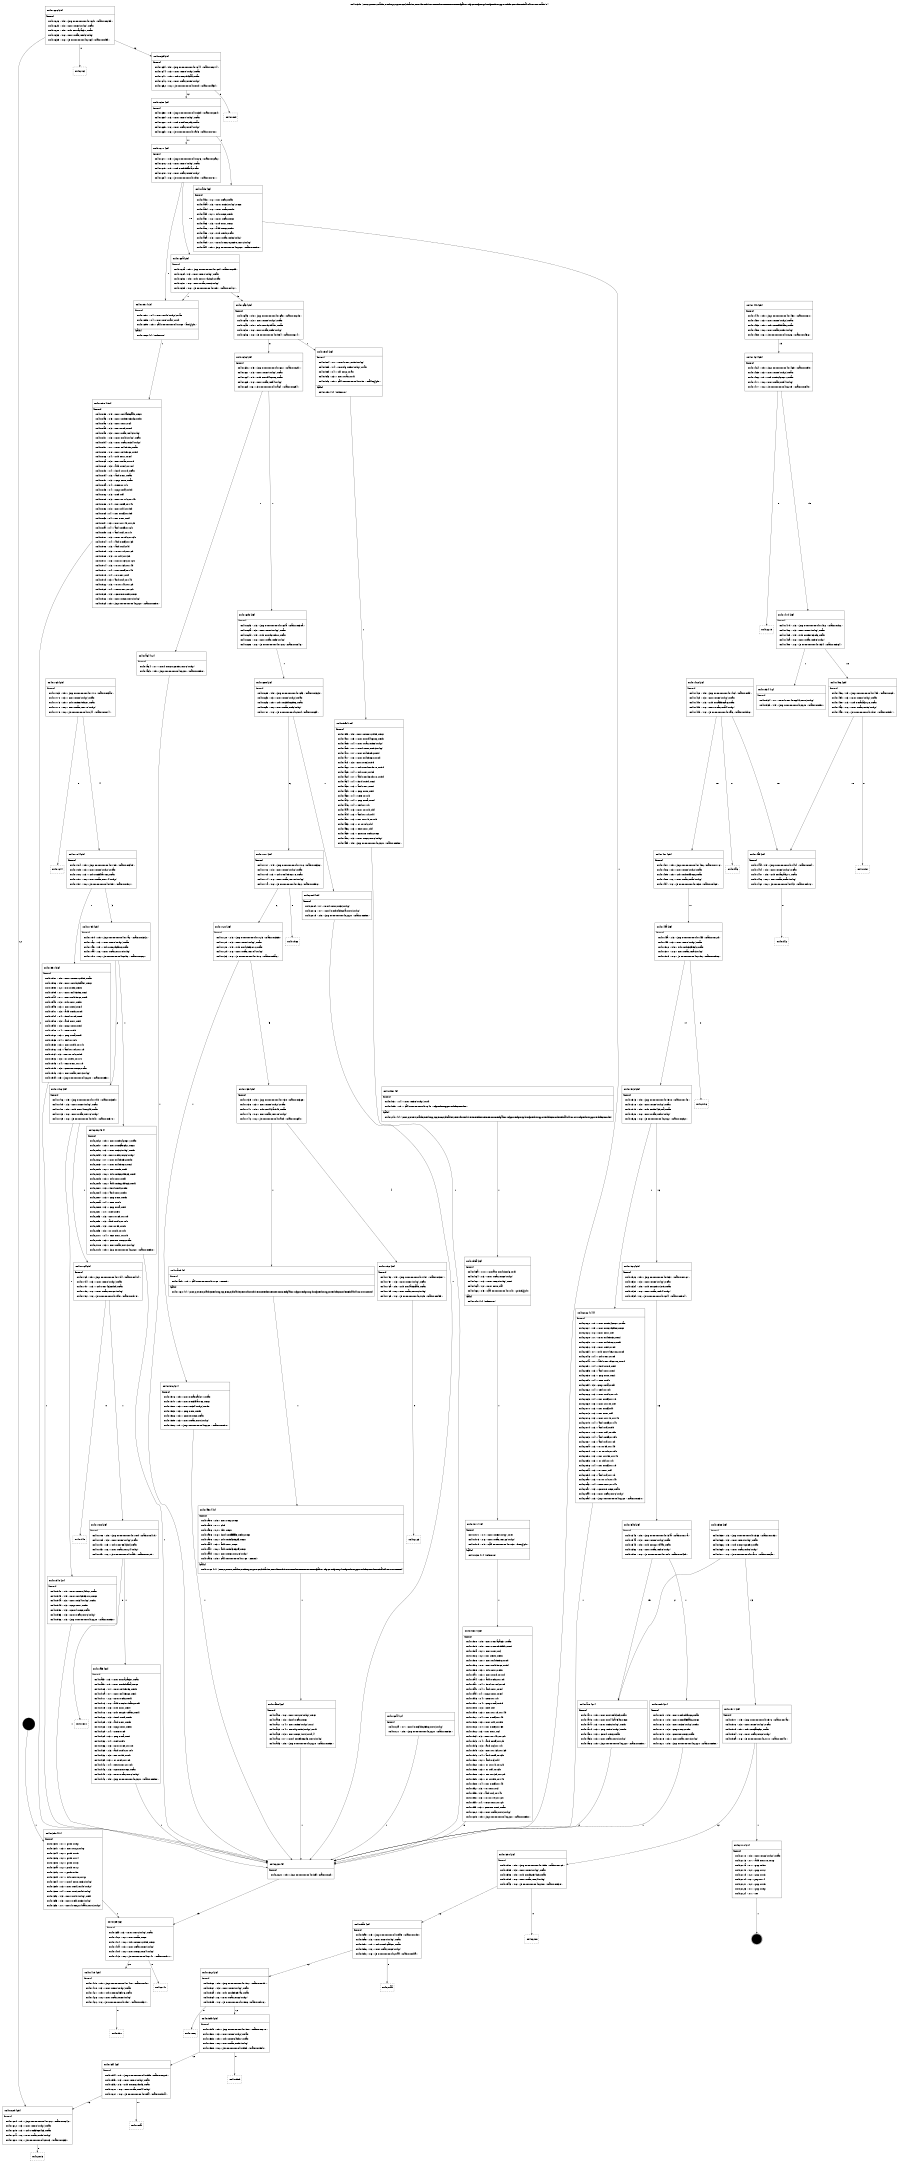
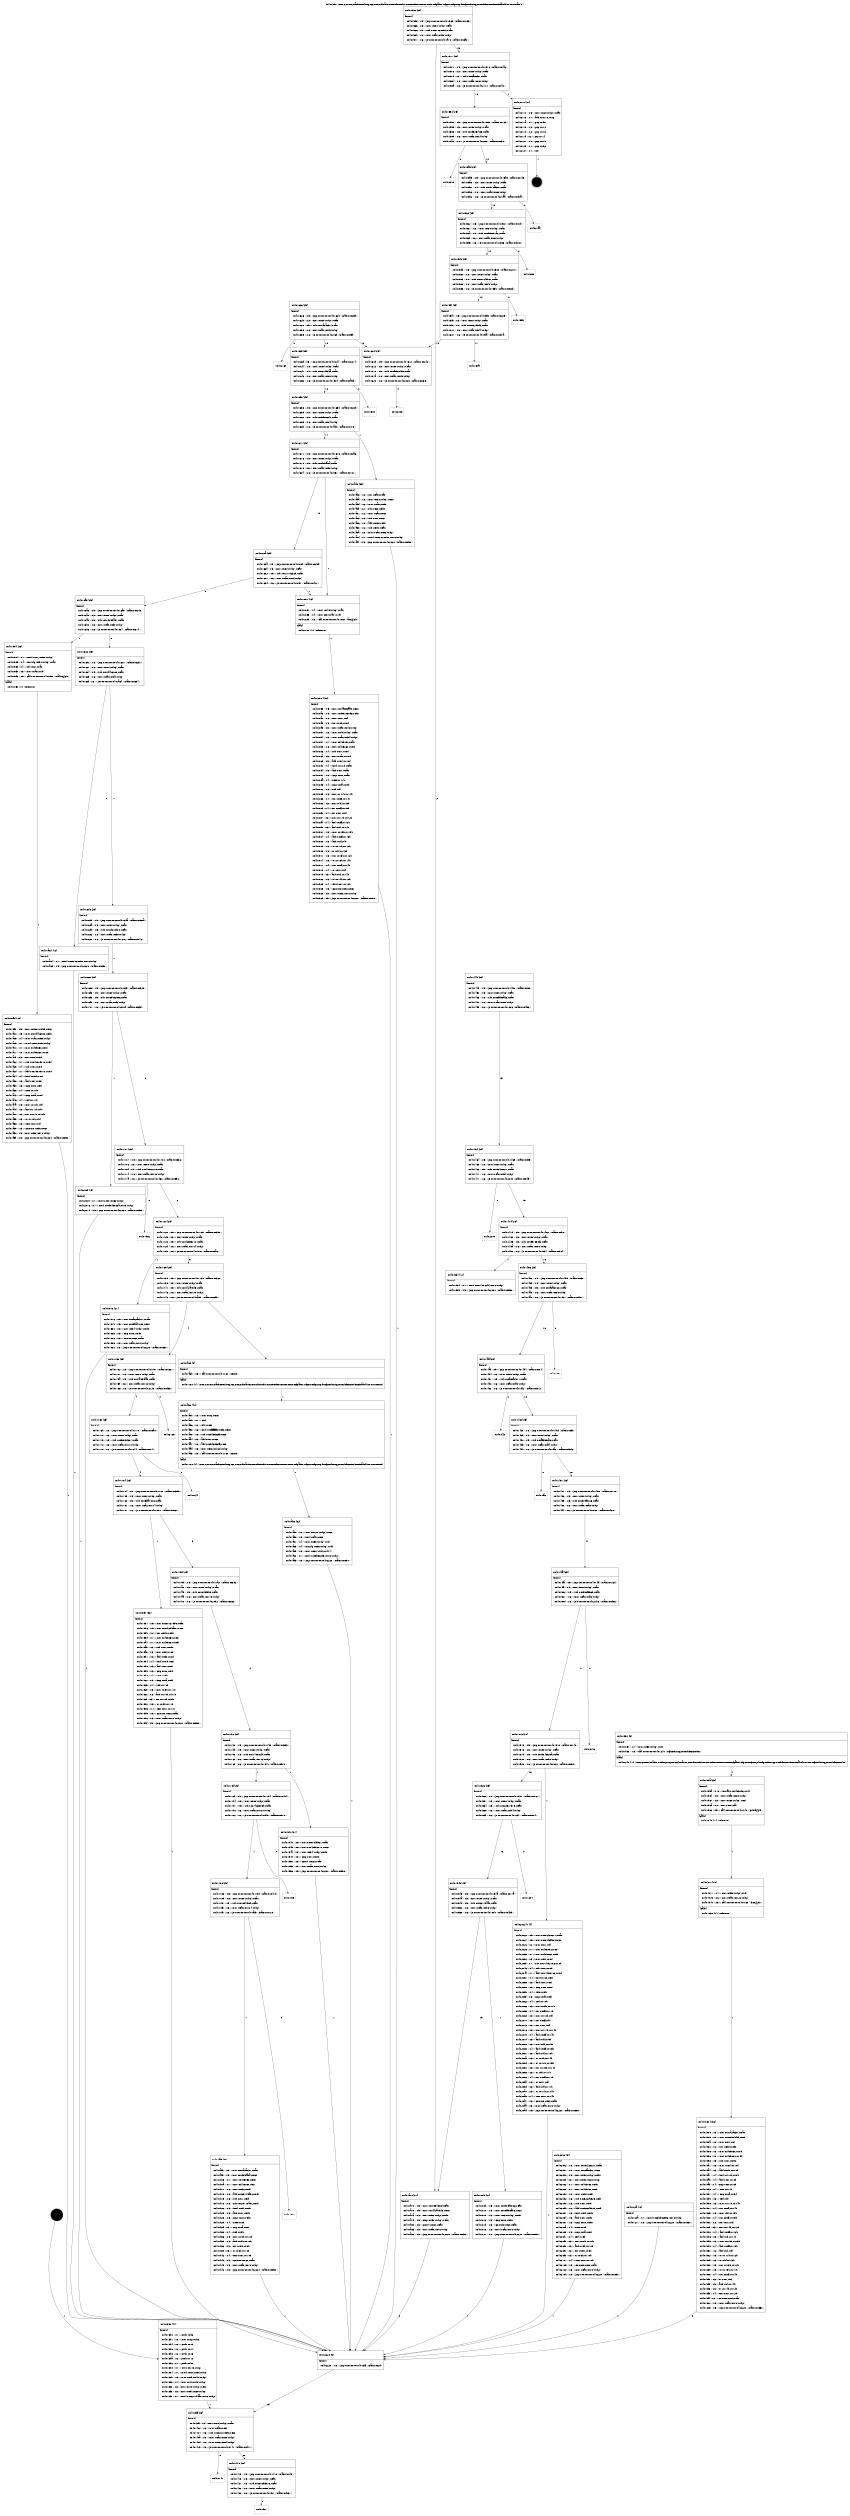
edge "0x4014c8 [25]" -> "0x4014af [25]": reversed
edge "0x40179d [25]" -> "0x4020b2 [94]": removed, label "1"
edge "0x401752 [25]" -> "0x40176b [25]": added, label "4"
node "0x401cd4": added
